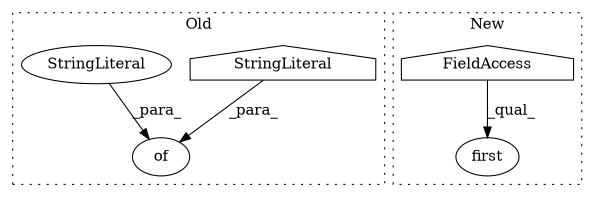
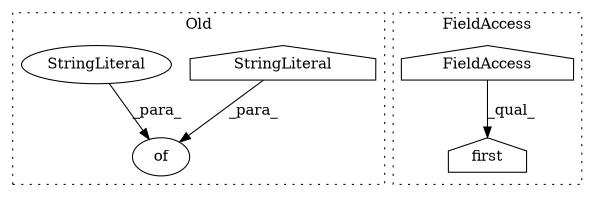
cluster "New": label "New" -> "FieldAccess"
node "first": shape ellipse -> house
